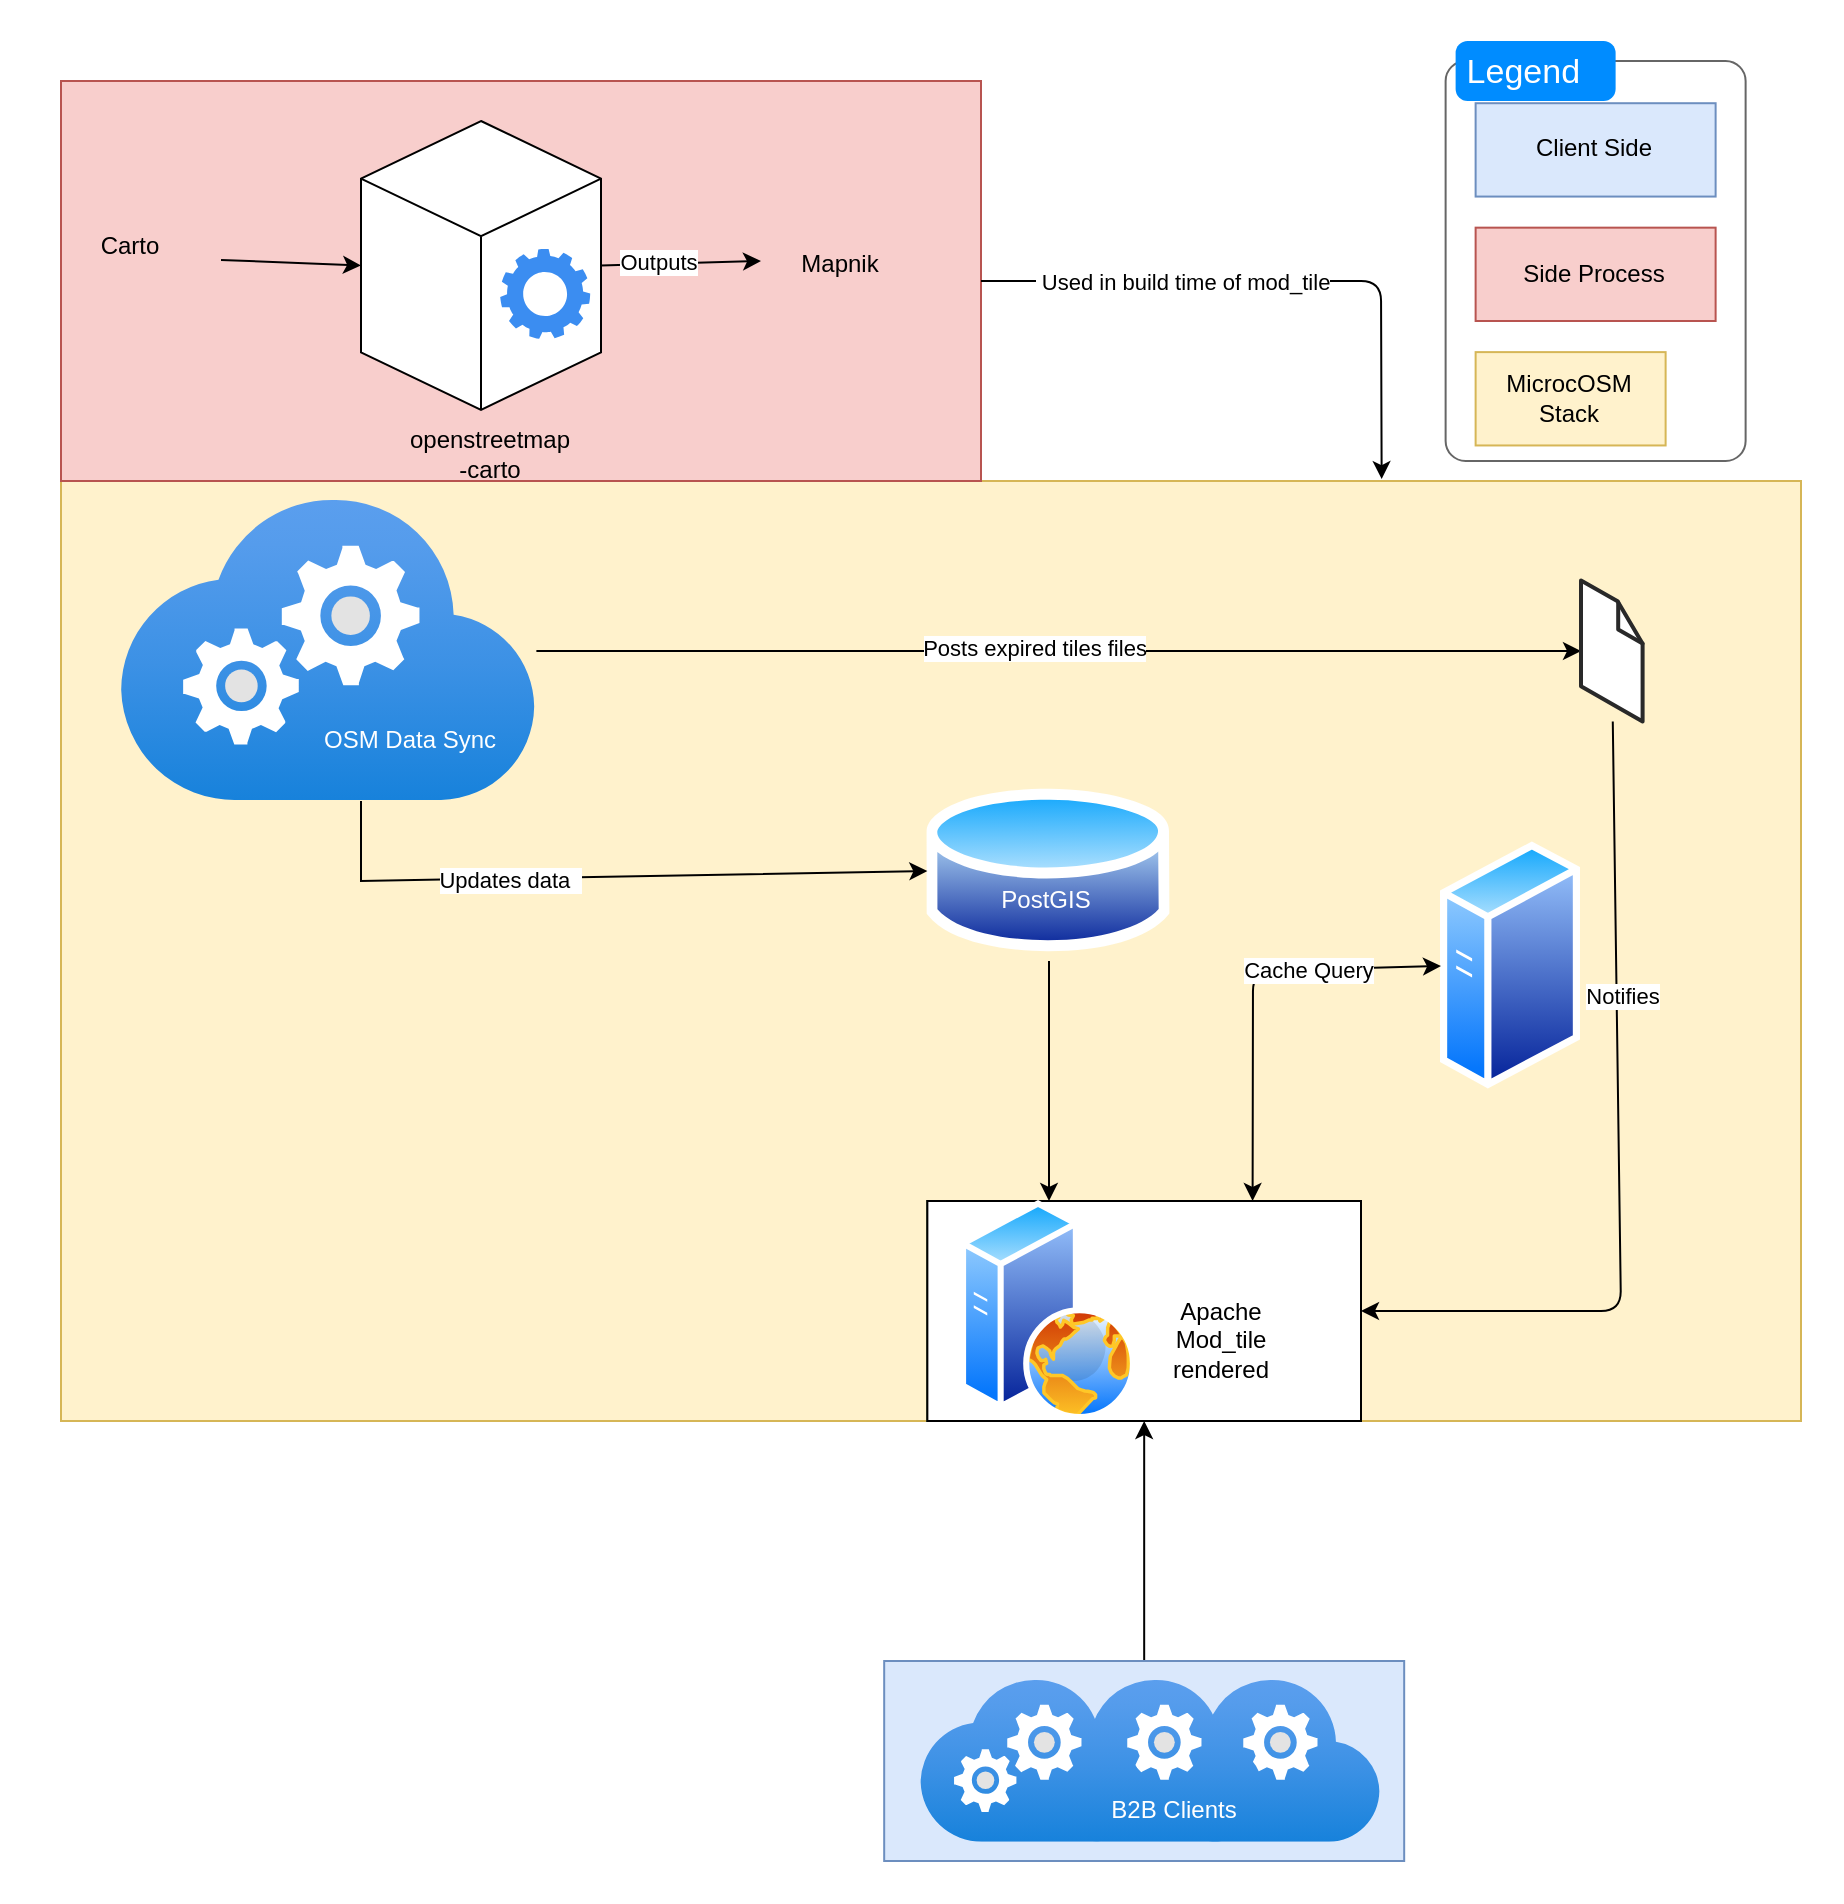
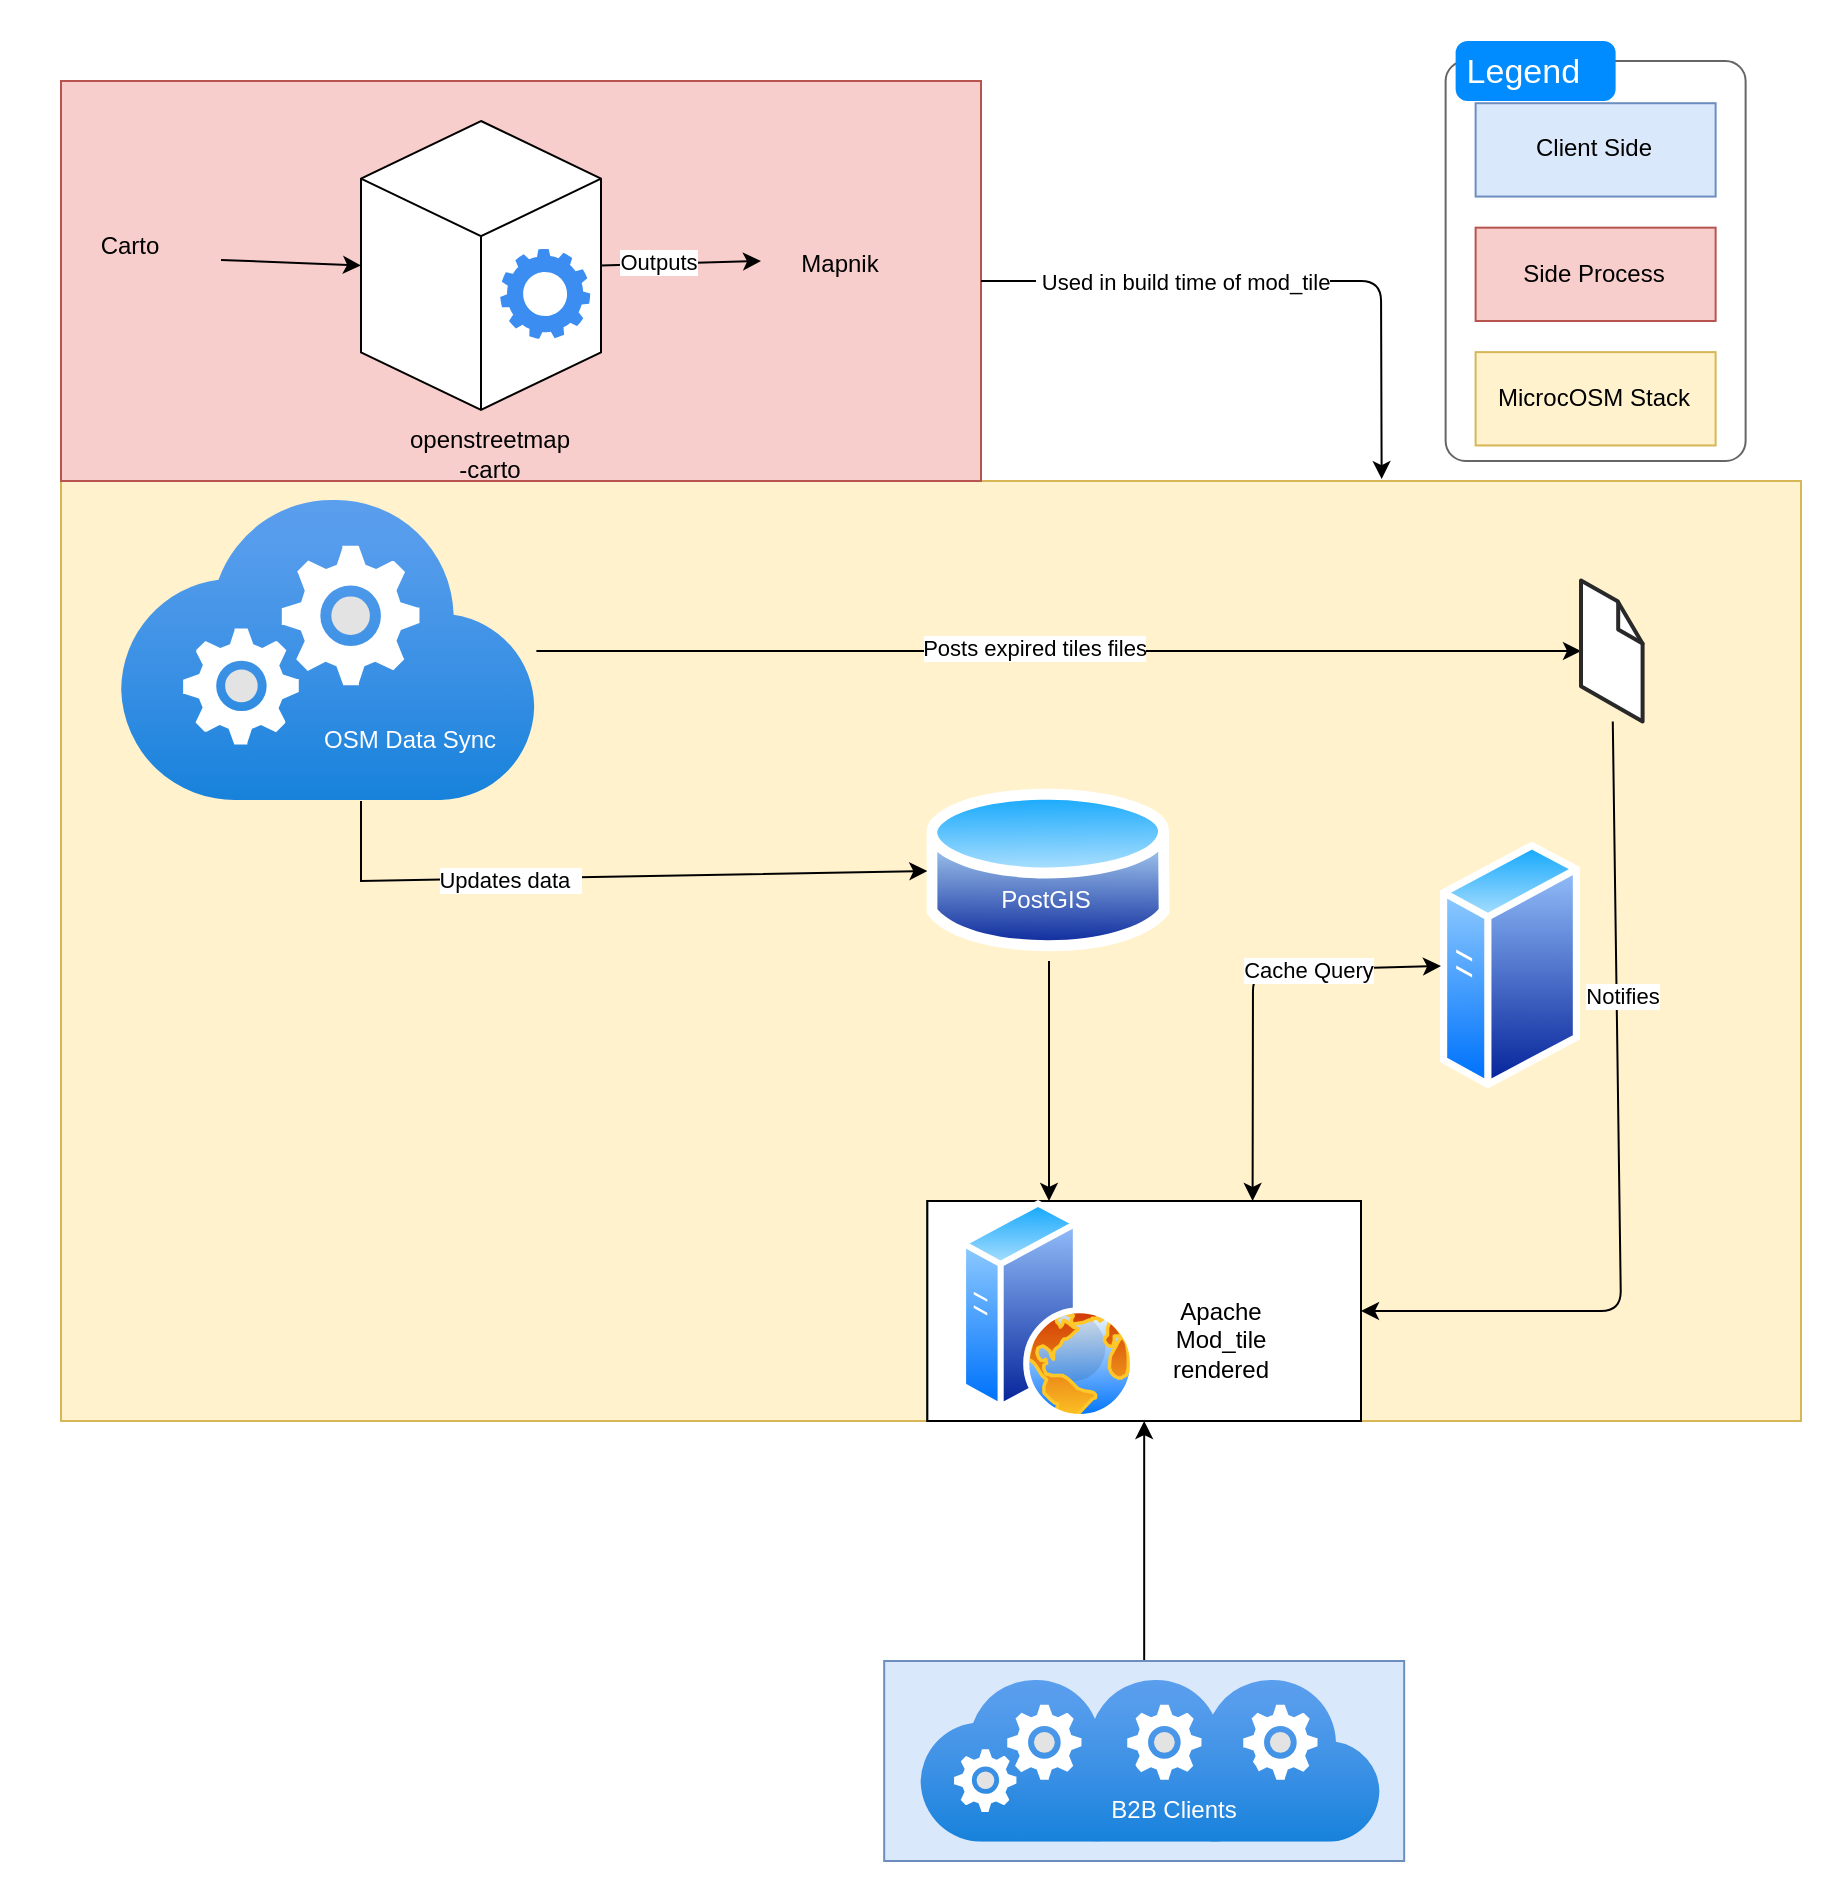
node "MicrocOSM Stack": size 190x93 -> 240x93
